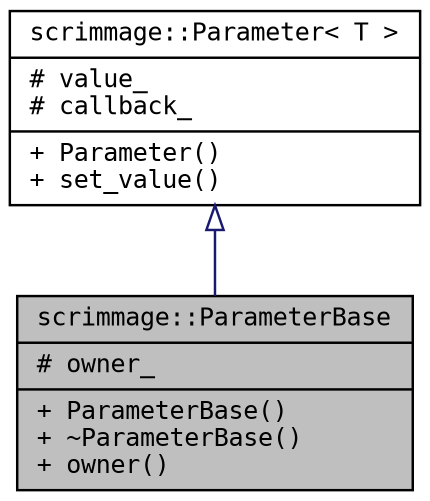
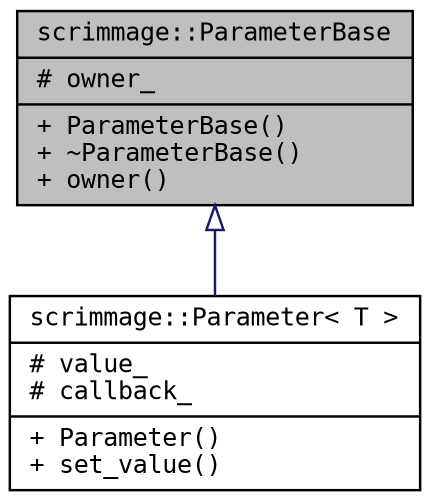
edge "scrimmage::ParameterBase" -> "scrimmage::Parameter< T >": reversed
